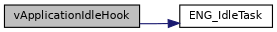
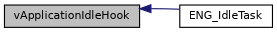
edge "vApplicationIdleHook" -> "ENG_IdleTask": reversed
